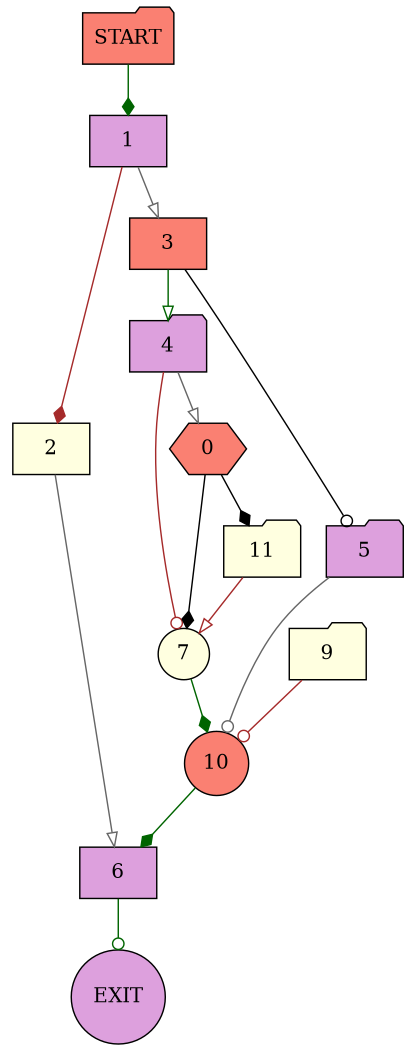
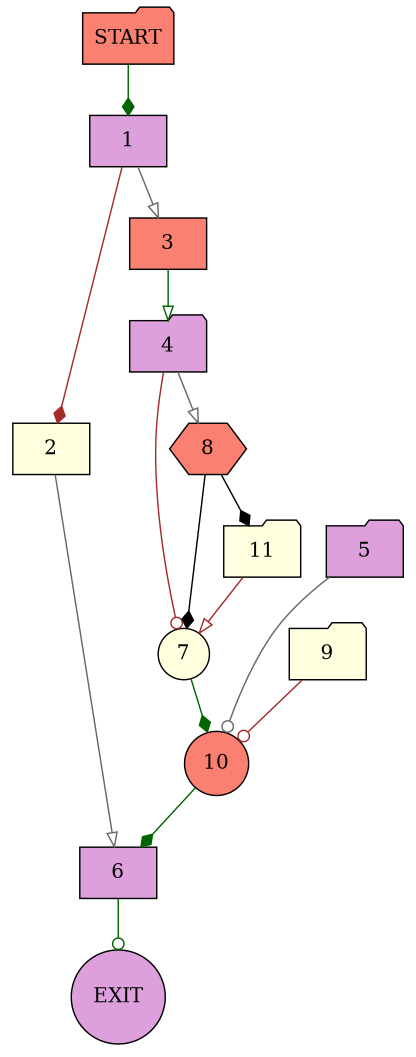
edge "3" -> "5": removed
node "0": label "0" -> "8"
